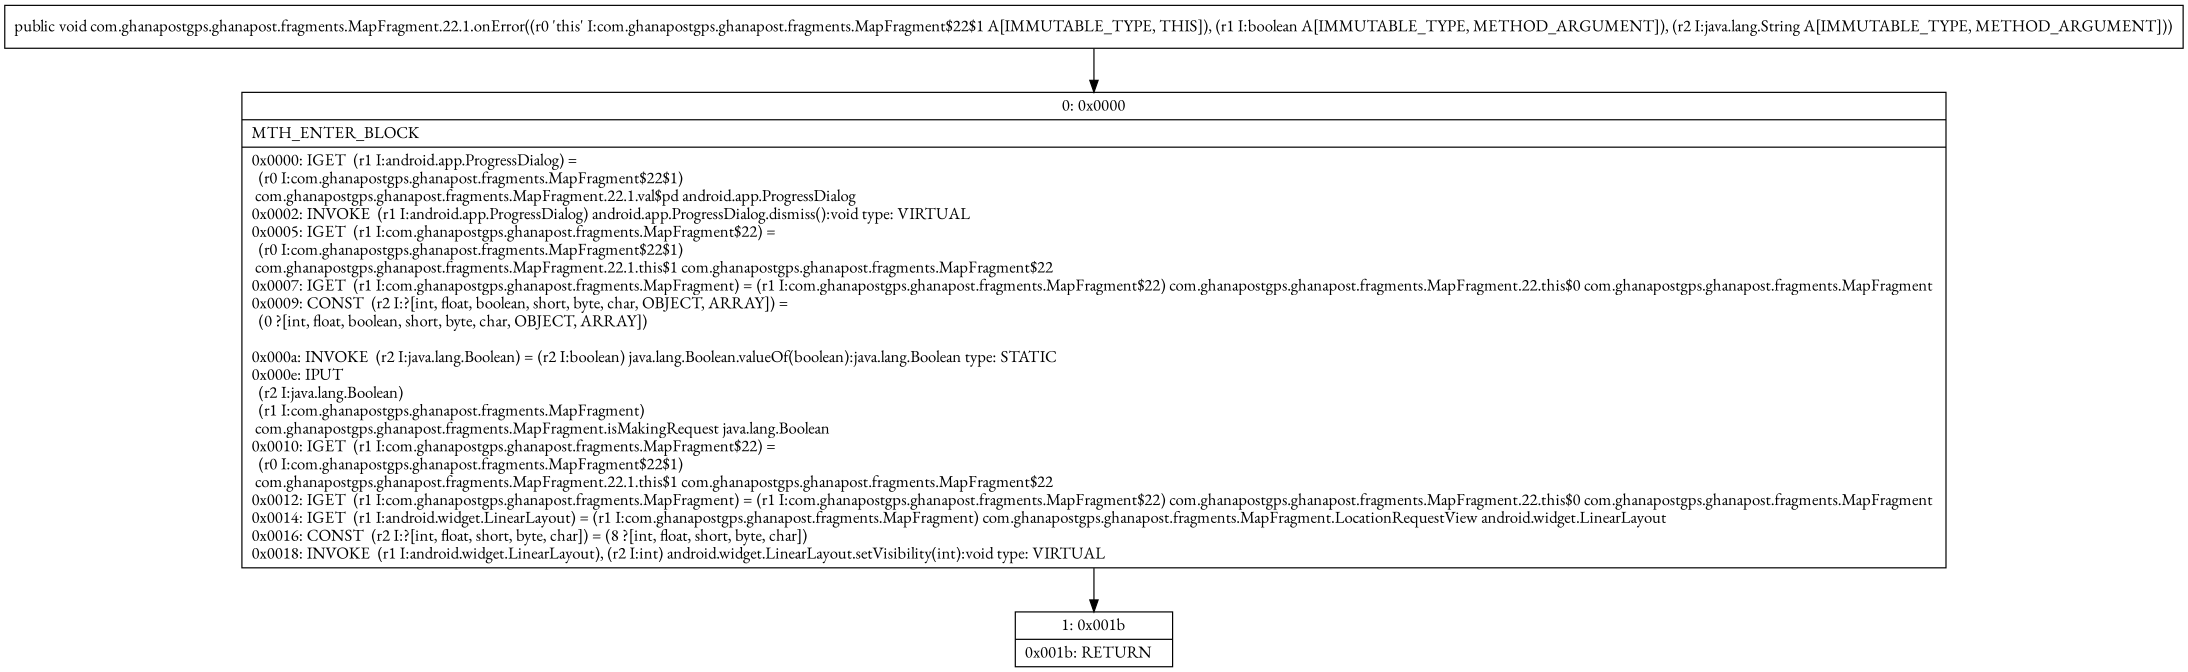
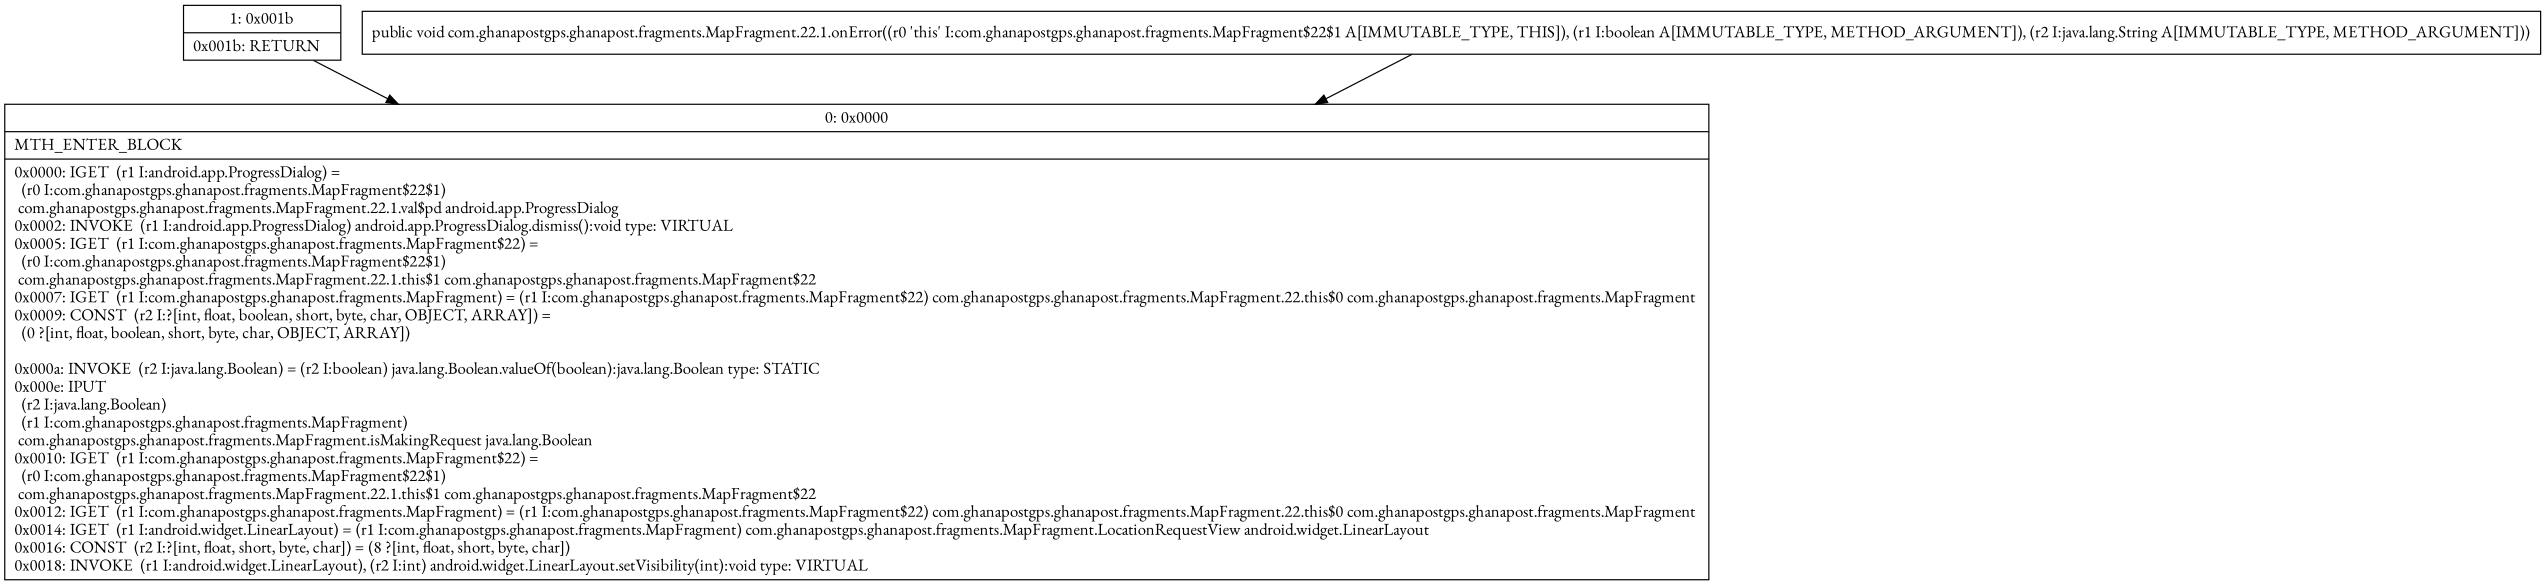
edge "0: 0x0000" -> "1: 0x001b": reversed
